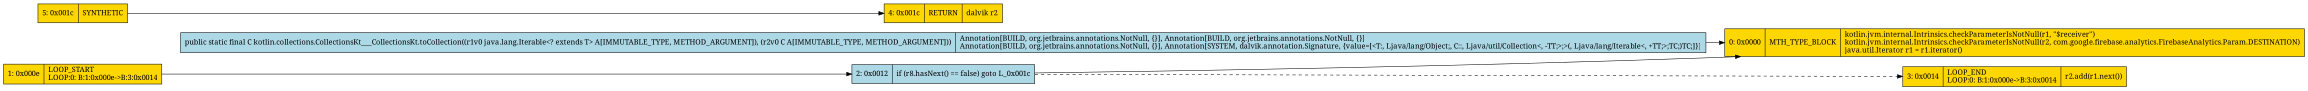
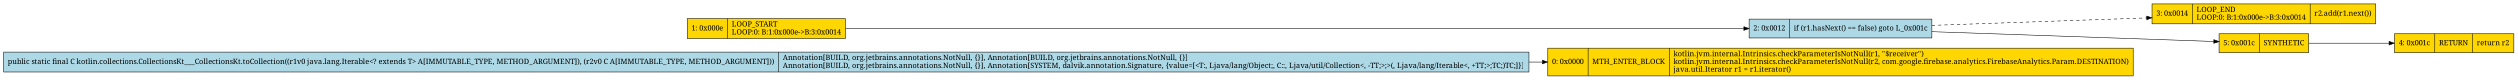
node "4: 0x001c": text "dalvik r2" -> "return r2"
node "0: 0x0000": text "MTH_TYPE_BLOCK" -> "MTH_ENTER_BLOCK"
edge "2: 0x0012" -> "0: 0x0000": now "2: 0x0012" -> "5: 0x001c"
node "2: 0x0012": text "if (r8.hasNext() == false) goto L_0x001c" -> "if (r1.hasNext() == false) goto L_0x001c"
